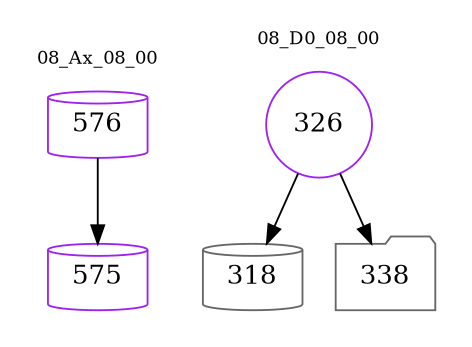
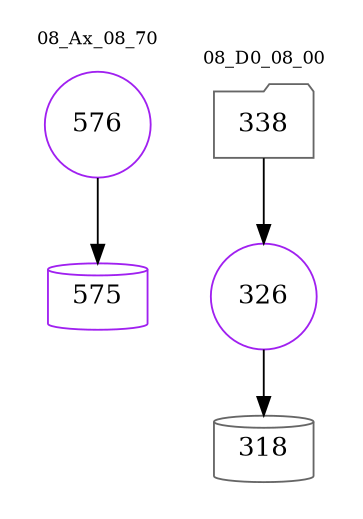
cluster "08_Ax_08_00": label "08_Ax_08_00" -> "08_Ax_08_70"
node "576": shape cylinder -> circle
edge "326" -> "338": reversed
